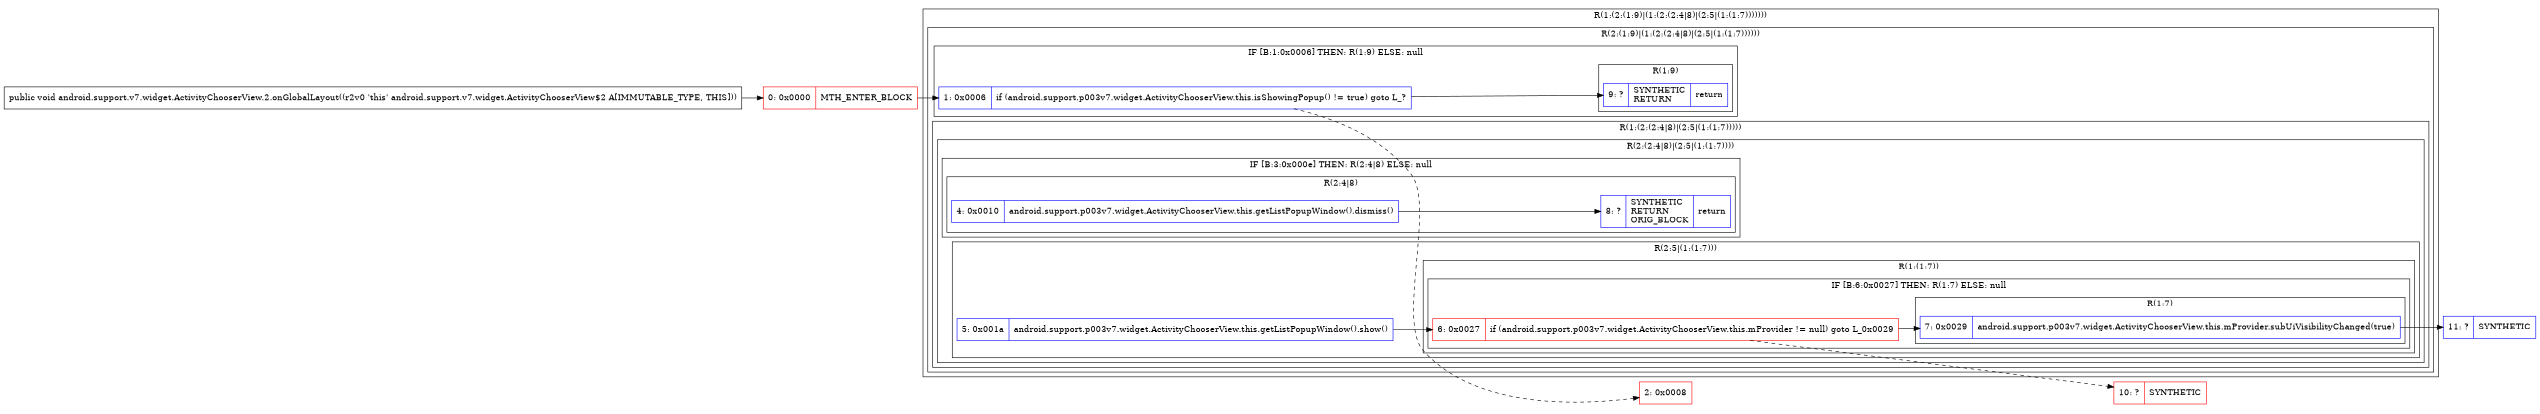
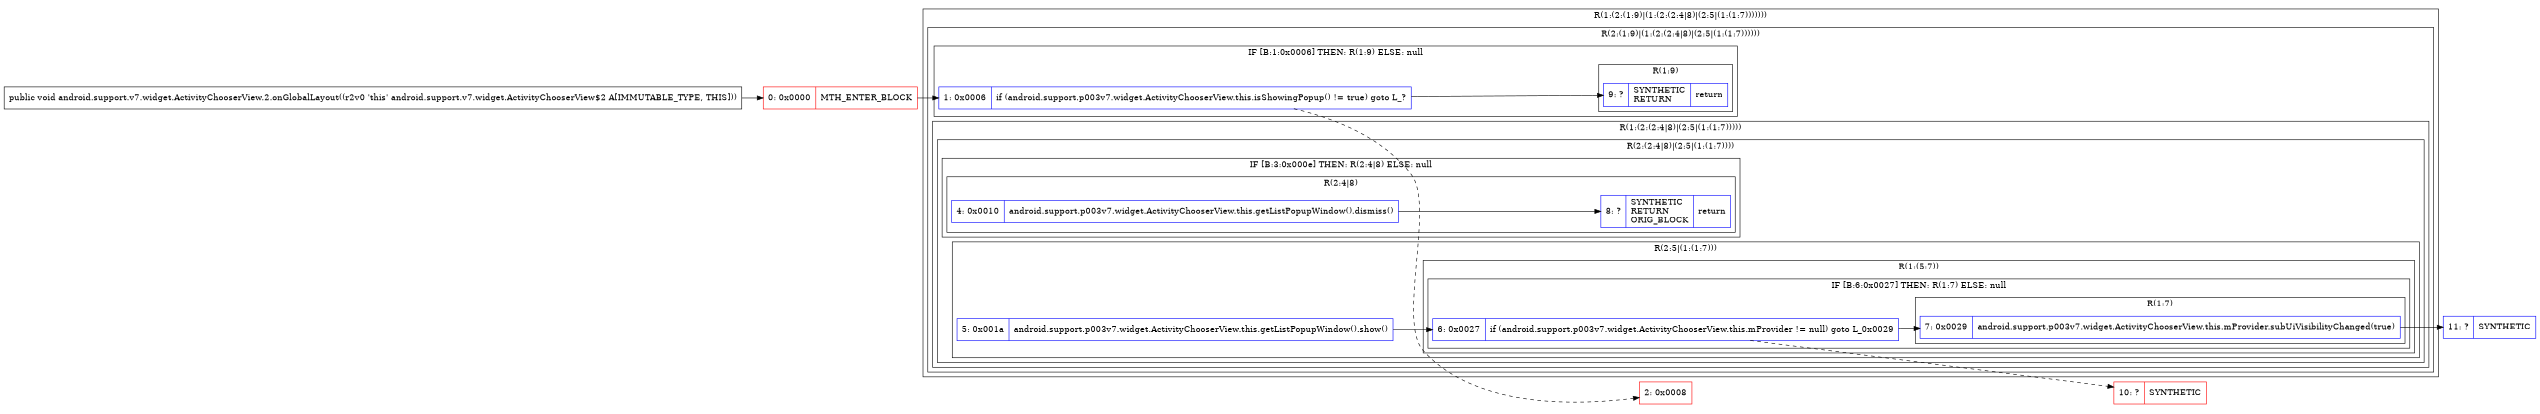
cluster "R(1:(1:7))": label "R(1:(1:7))" -> "R(1:(5:7))"
node "6: 0x0027": color red -> blue
